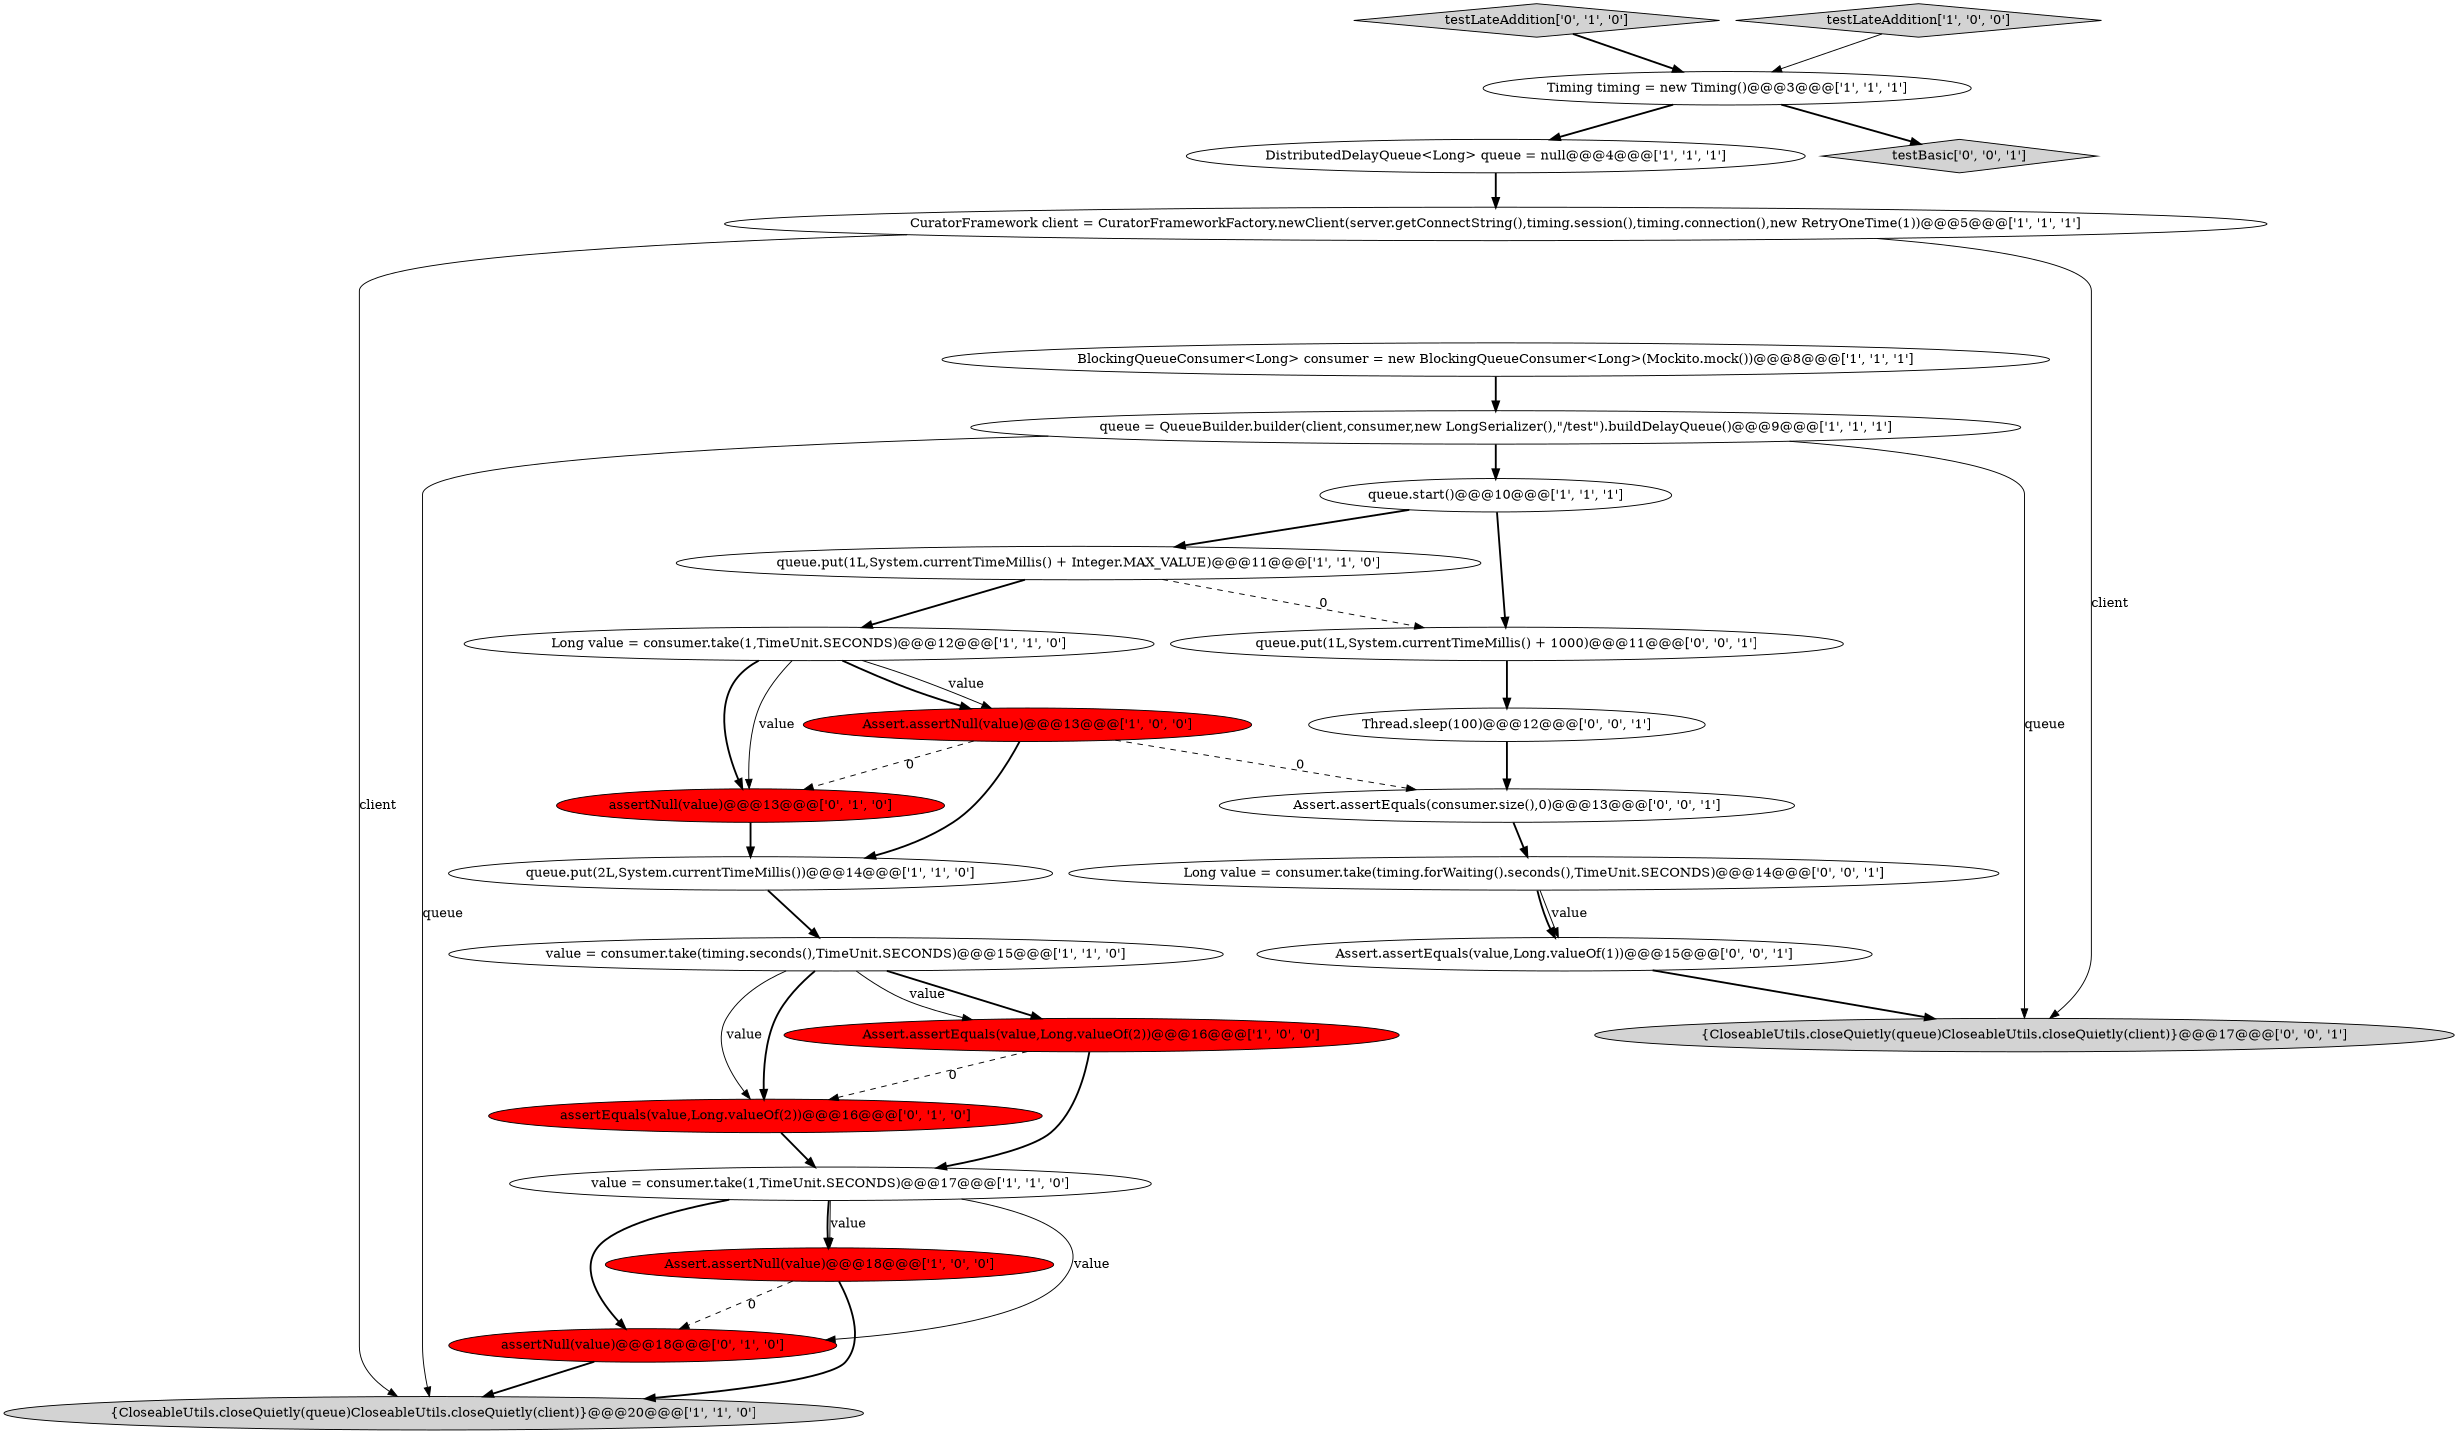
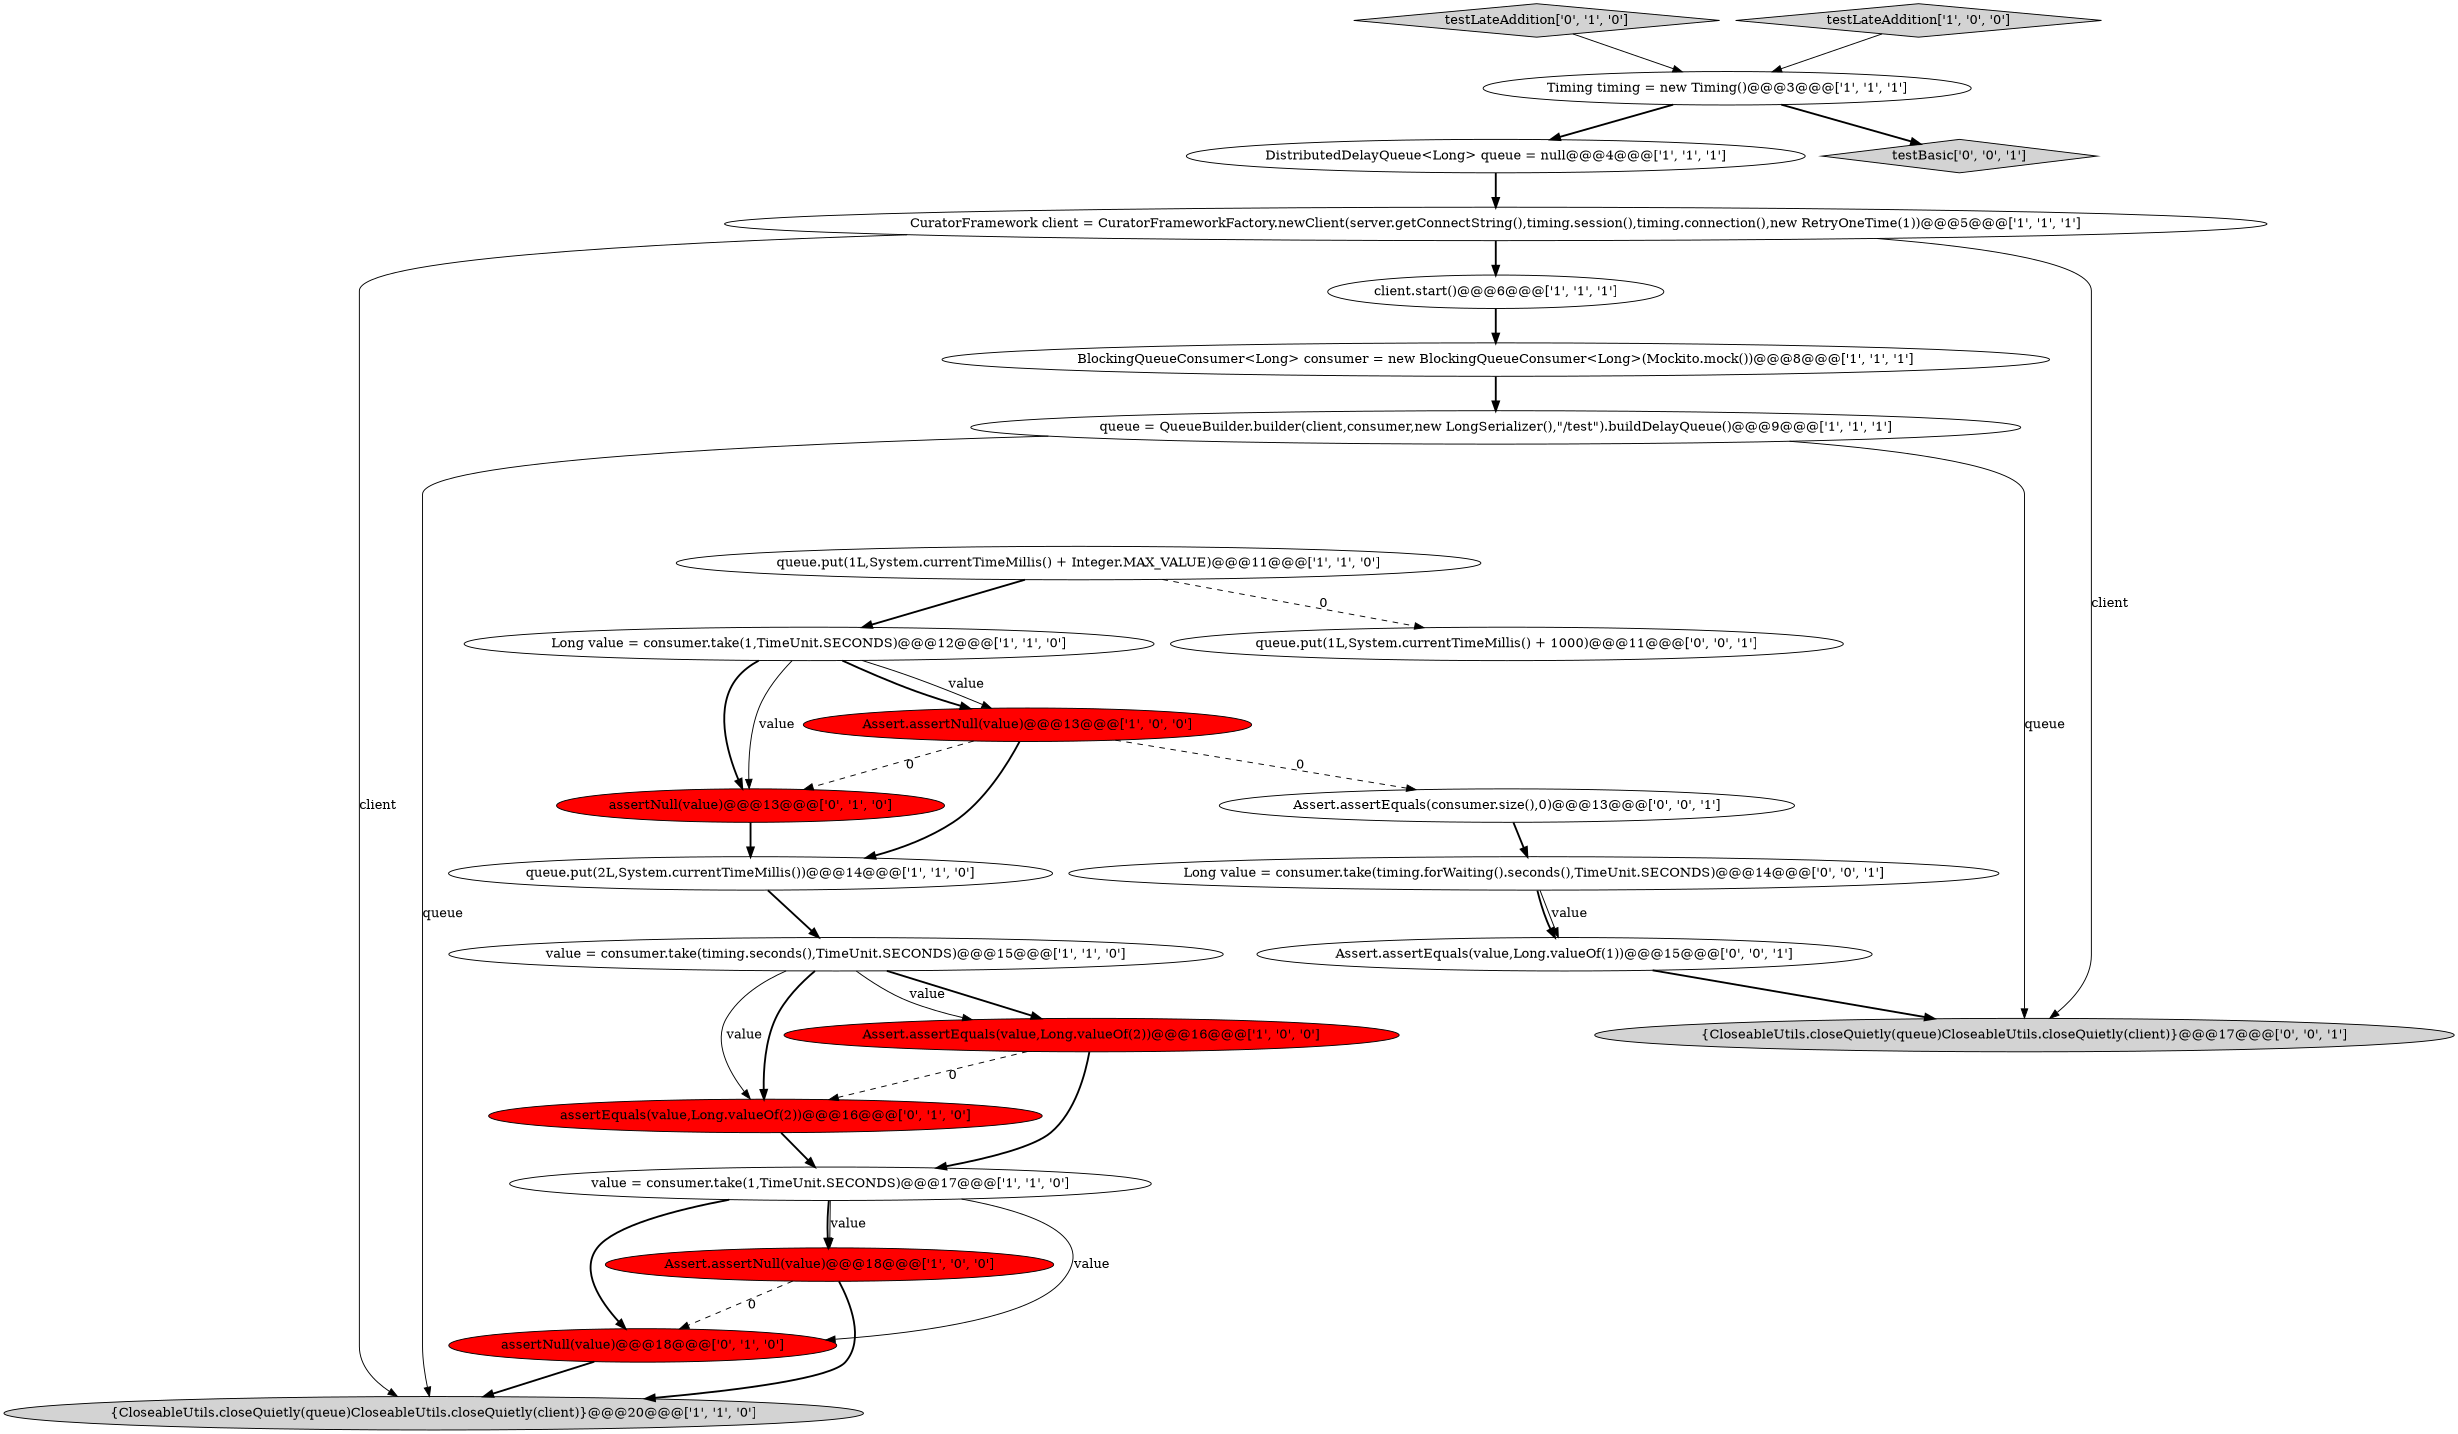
edge "testLateAddition['0', '1', '0']" -> "Timing timing = new Timing()@@@3@@@['1', '1', '1']": style bold -> solid
node "client.start()@@@6@@@['1', '1', '1']": added
node "queue.start()@@@10@@@['1', '1', '1']": removed
node "Thread.sleep(100)@@@12@@@['0', '0', '1']": removed
